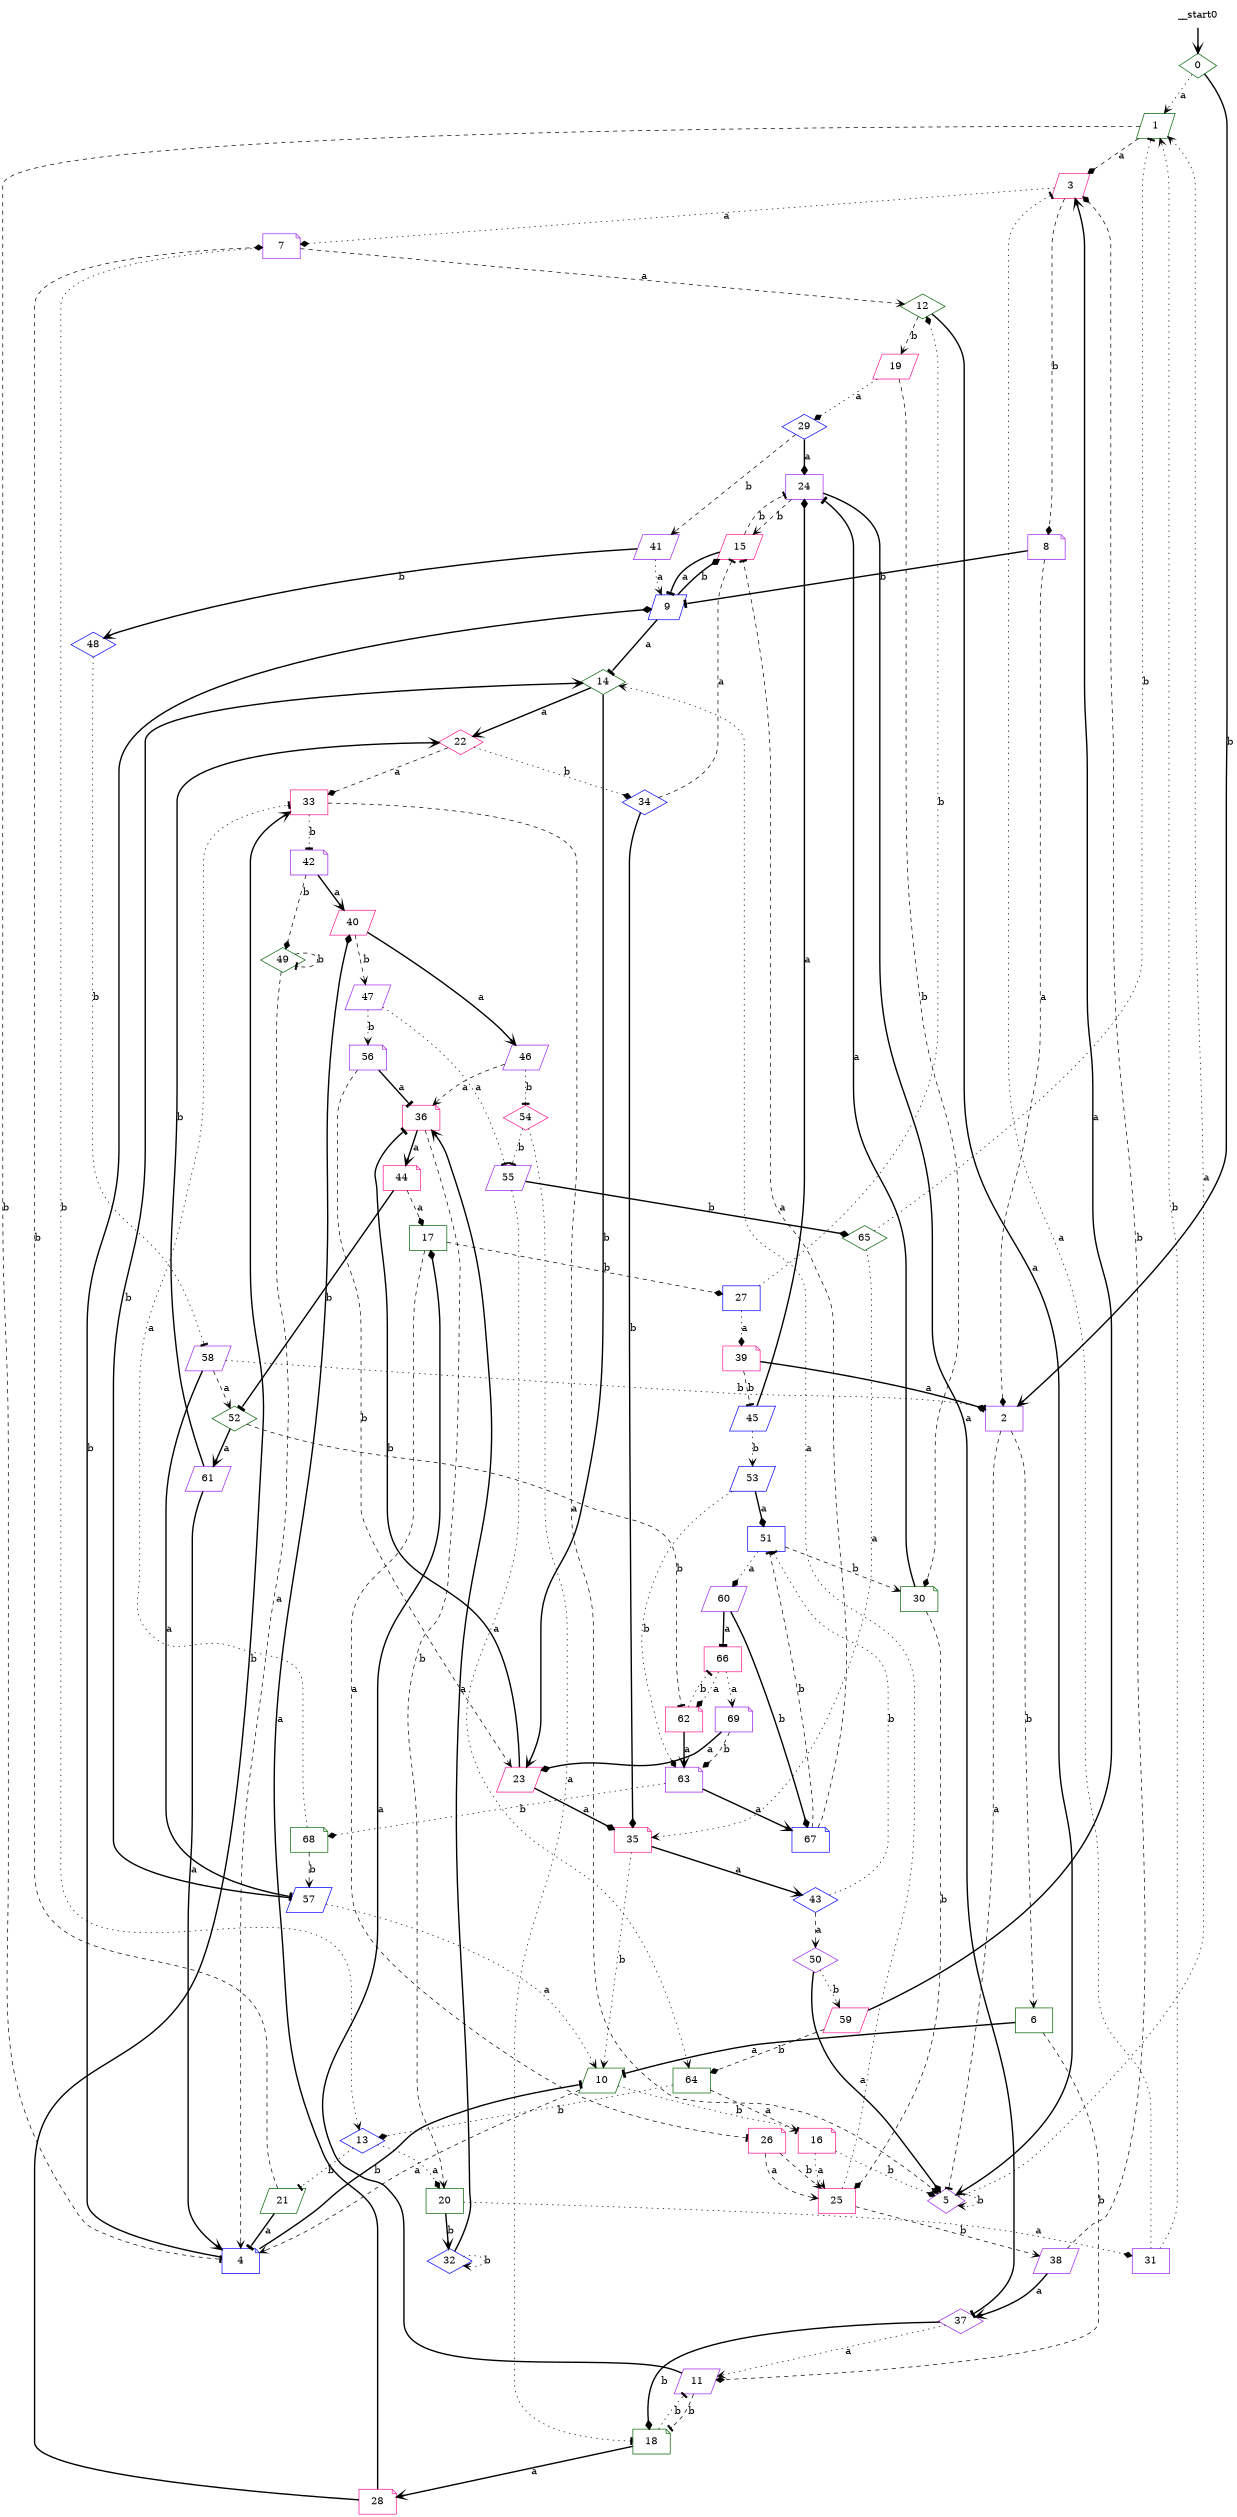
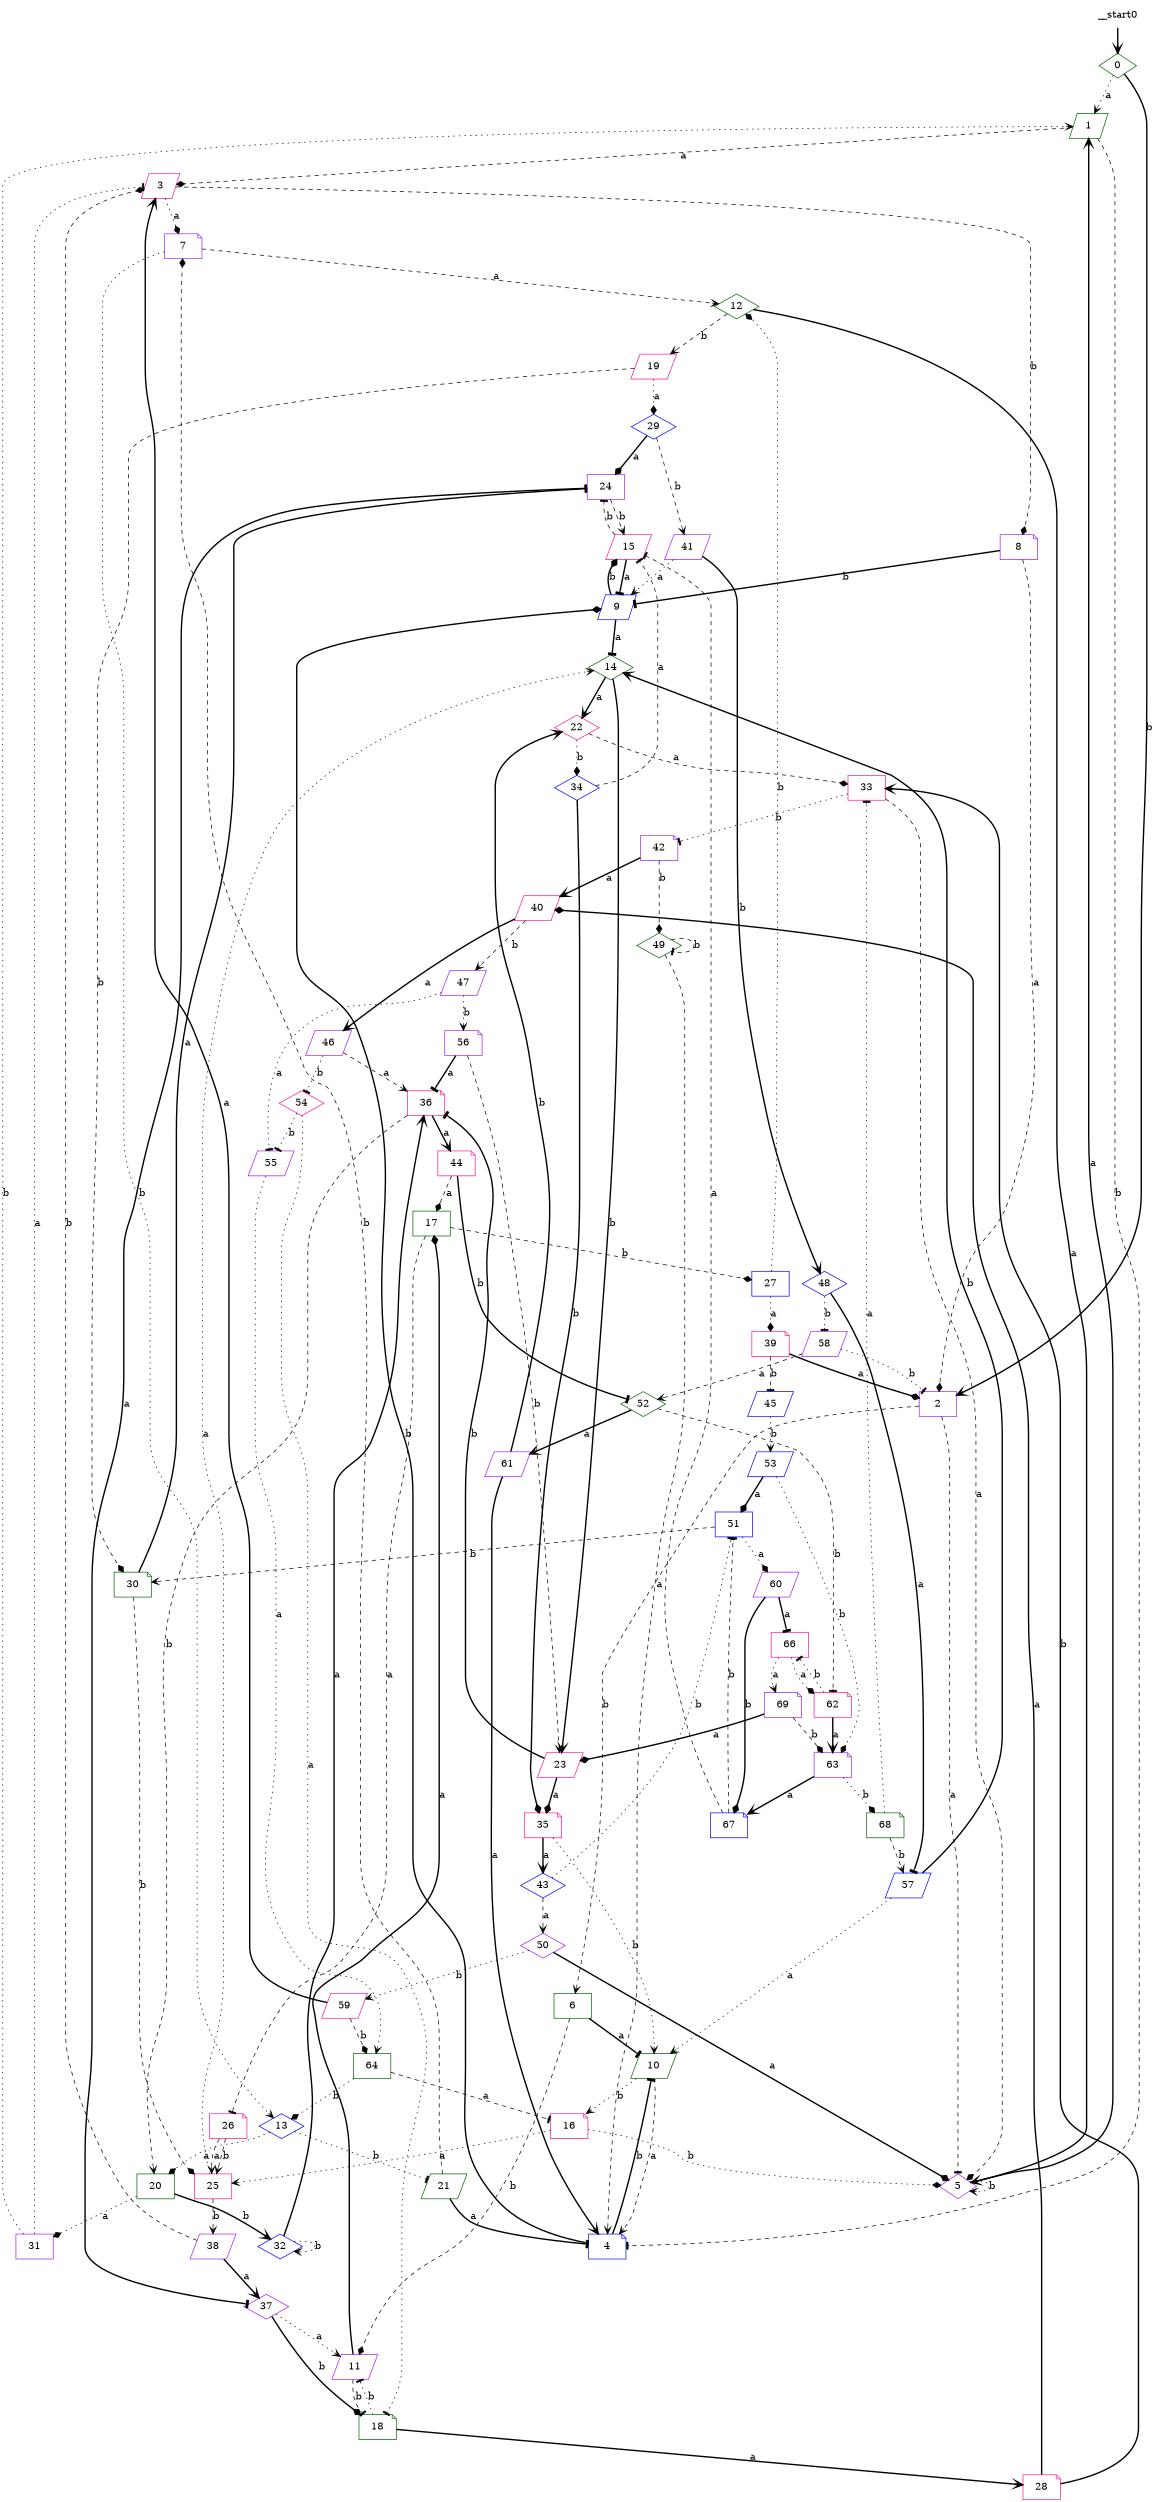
edge "45" -> "24": removed, label "a"
edge "5" -> "1": style dotted -> bold
node "65": removed
edge "58" -> "57": now "48" -> "57"
